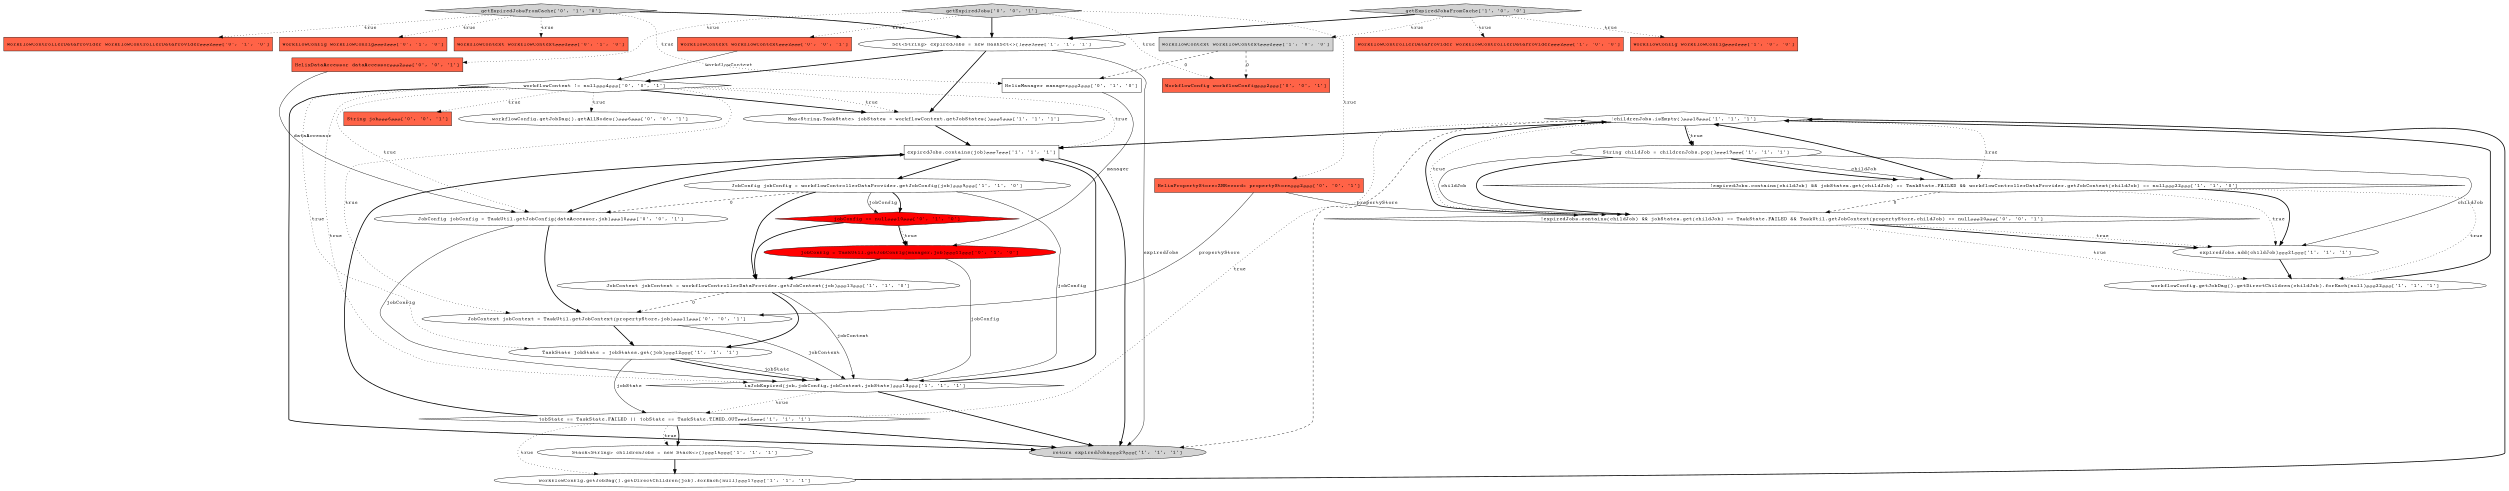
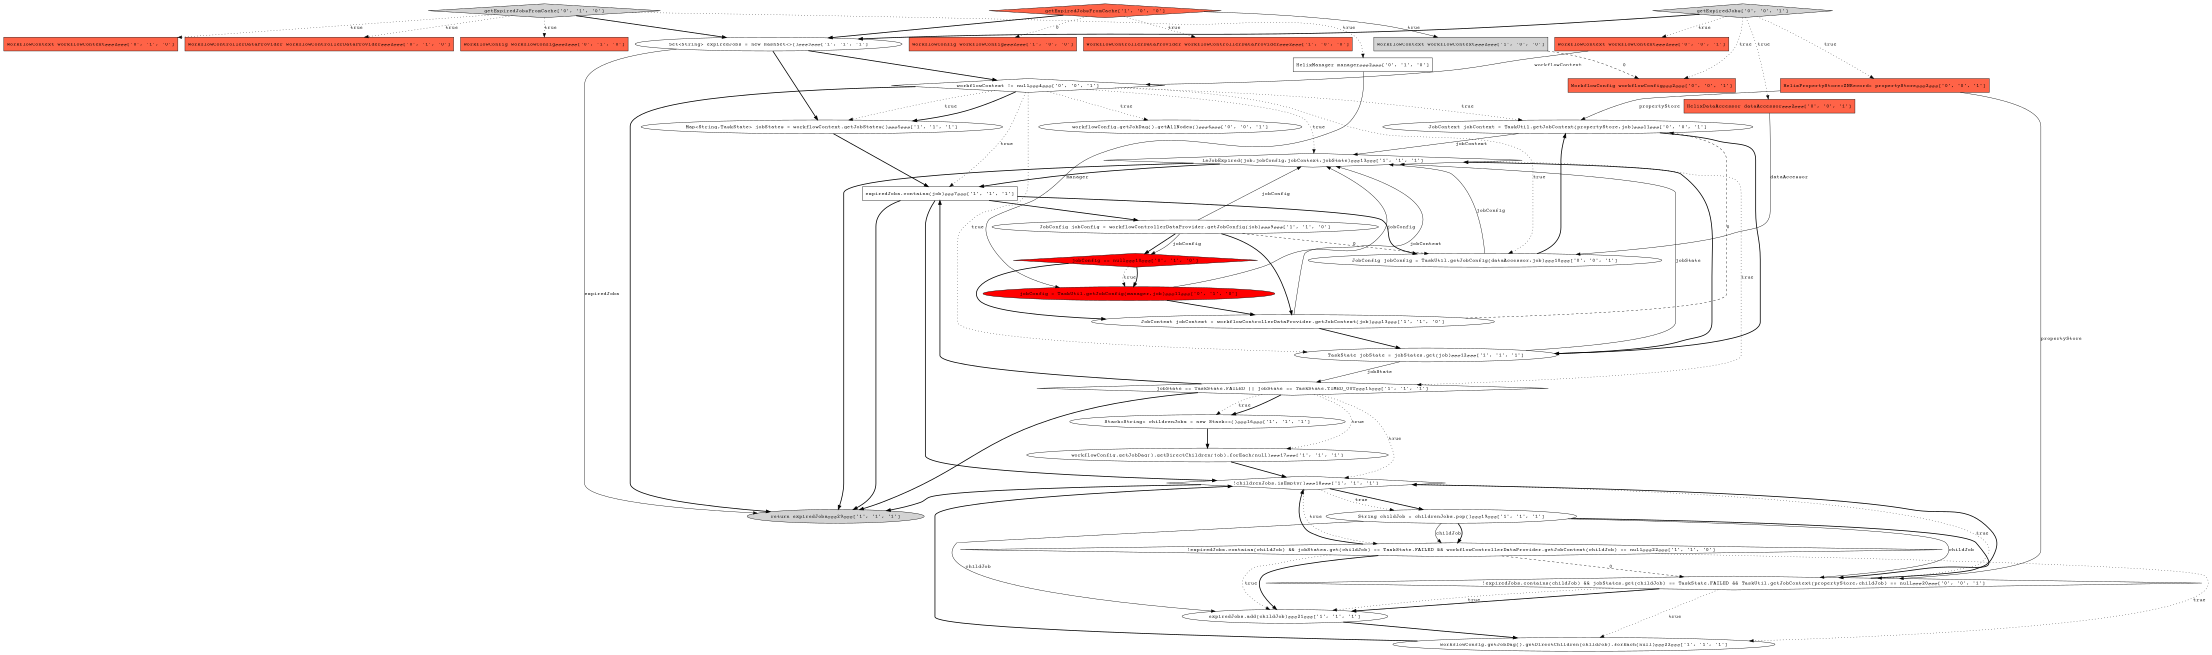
node "getExpiredJobsFromCache['1', '0', '0']": fillcolor lightgray -> tomato
edge "getExpiredJobsFromCache['1', '0', '0']" -> "WorkflowConfig workflowConfig@@@2@@@['1', '0', '0']": label "true" -> "0"
edge "getExpiredJobsFromCache['1', '0', '0']" -> "WorkflowContext workflowContext@@@2@@@['1', '0', '0']": style dotted -> solid
edge "WorkflowContext workflowContext@@@2@@@['1', '0', '0']" -> "HelixManager manager@@@2@@@['0', '1', '0']": removed, label "0"
node "String job@@@6@@@['0', '0', '1']": removed
edge "!childrenJobs.isEmpty()@@@18@@@['1', '1', '1']" -> "expiredJobs.contains(job)@@@7@@@['1', '1', '1']": reversed
edge "!childrenJobs.isEmpty()@@@18@@@['1', '1', '1']" -> "return expiredJobs@@@29@@@['1', '1', '1']": style dashed -> bold
